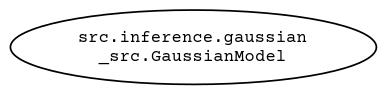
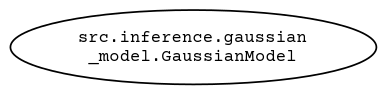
node "src.inference.gaussian _src.GaussianModel": label "src.inference.gaussian _src.GaussianModel" -> "src.inference.gaussian _model.GaussianModel"
